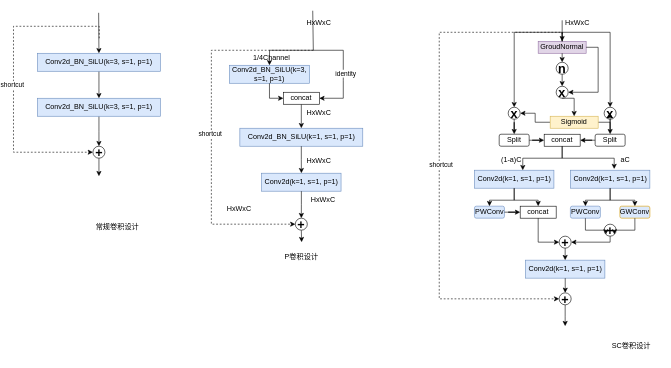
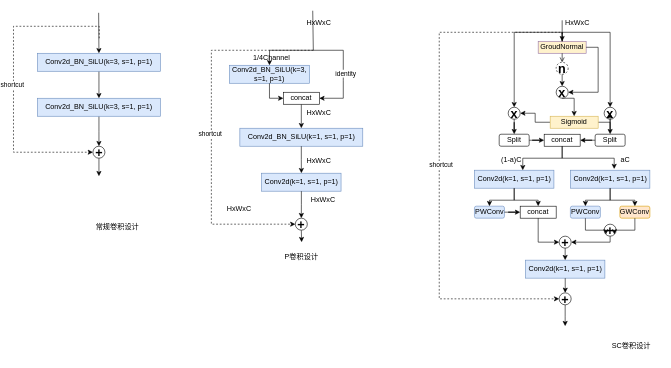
node "GroudNormal": fillcolor #e1d5e7 -> #fff2cc
edge "GroudNormal" -> "n": arrowhead classic -> open
node "n": style solid -> dashed
node "GWConv": fillcolor #dae8fc -> #ffe6cc
